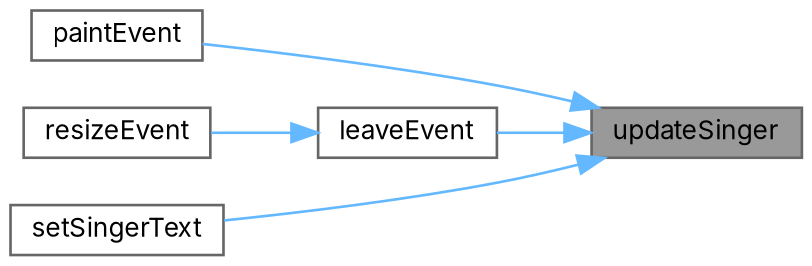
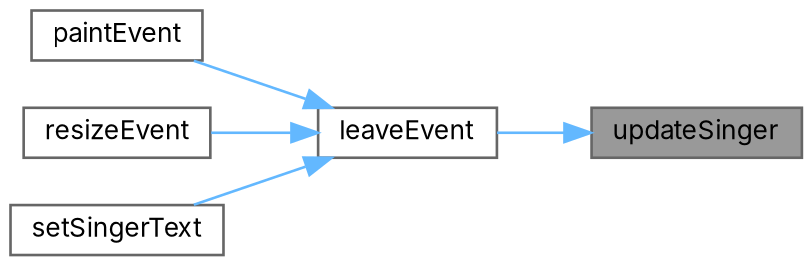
edge "paintEvent" -> "updateSinger": now "paintEvent" -> "leaveEvent"
edge "setSingerText" -> "updateSinger": now "setSingerText" -> "leaveEvent"
